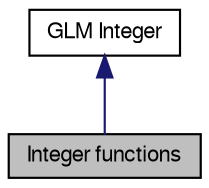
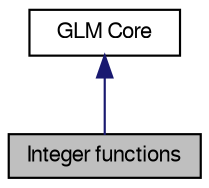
node "GLM Integer": label "GLM Integer" -> "GLM Core"
